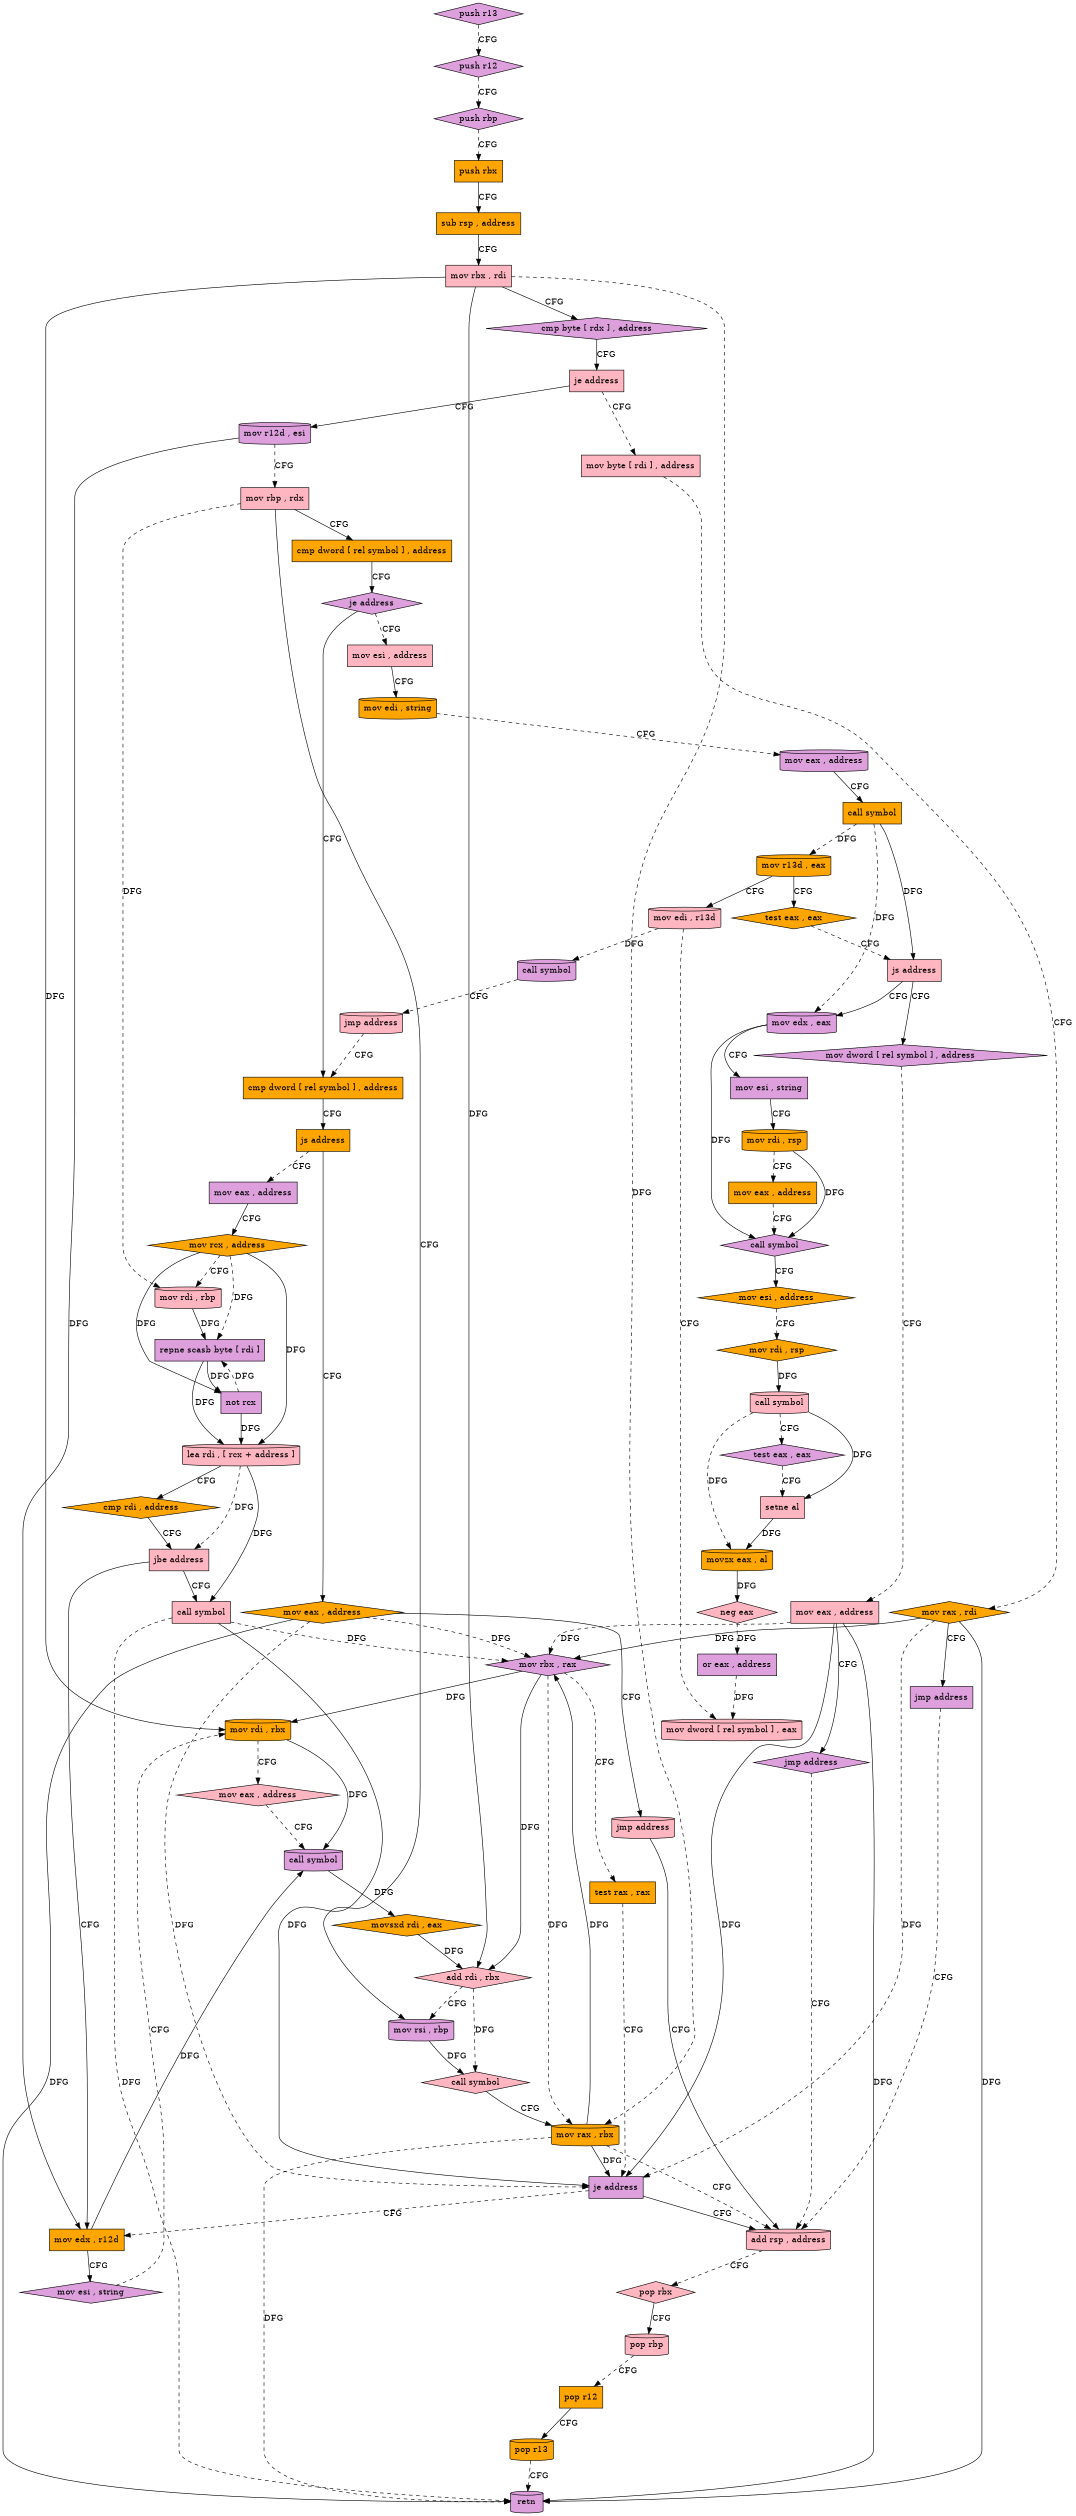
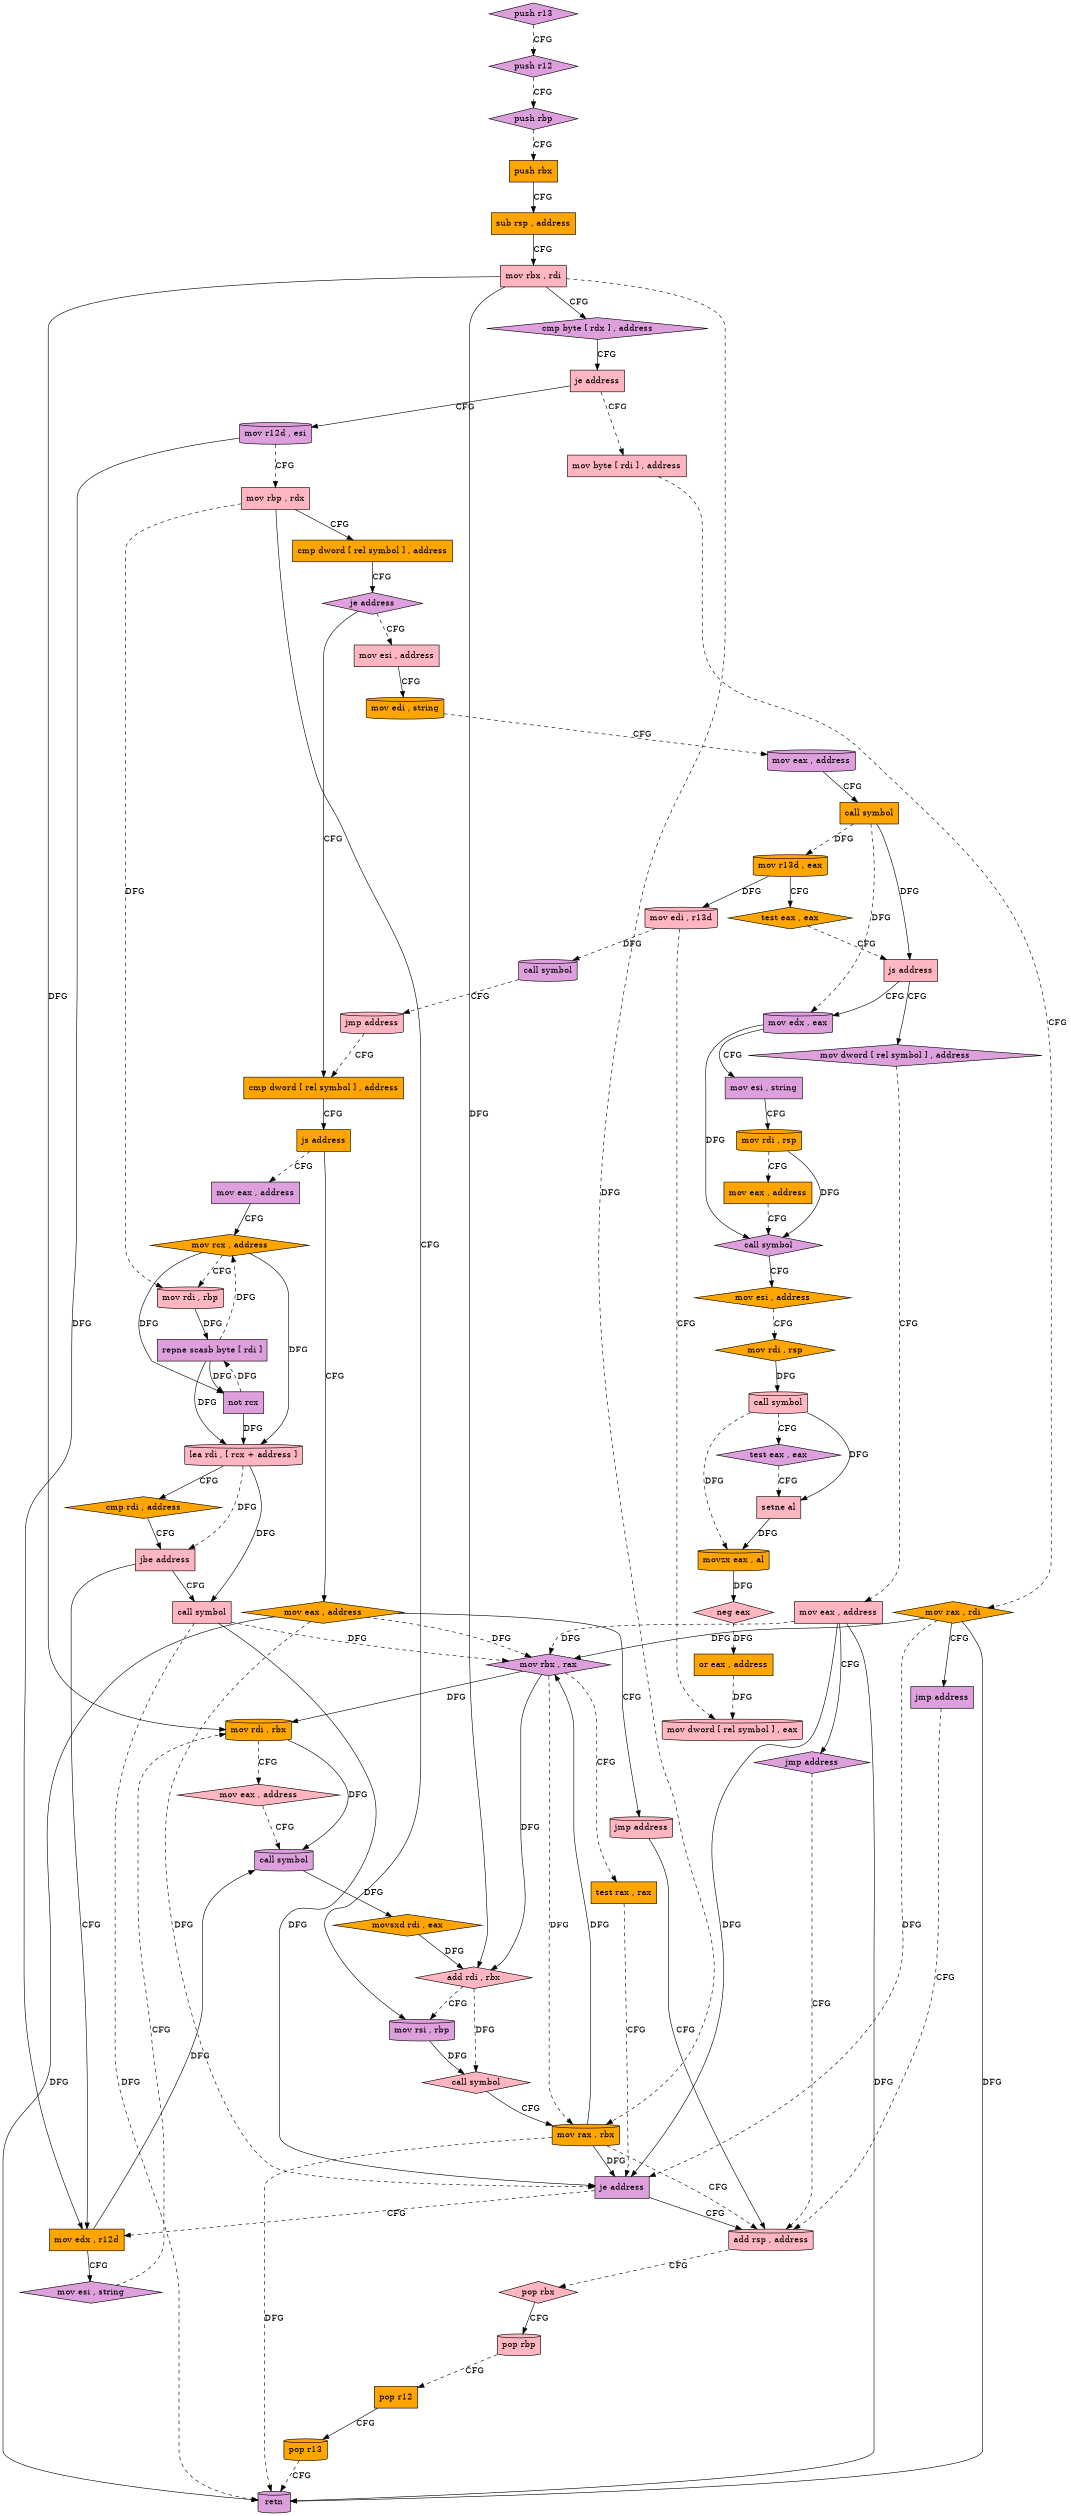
edge "mov r13d , eax" -> "mov edi , r13d": label "CFG" -> "DFG"
edge "mov rcx , address" -> "repne scasb byte [ rdi ]": reversed
node "or eax , address": fillcolor plum -> orange
